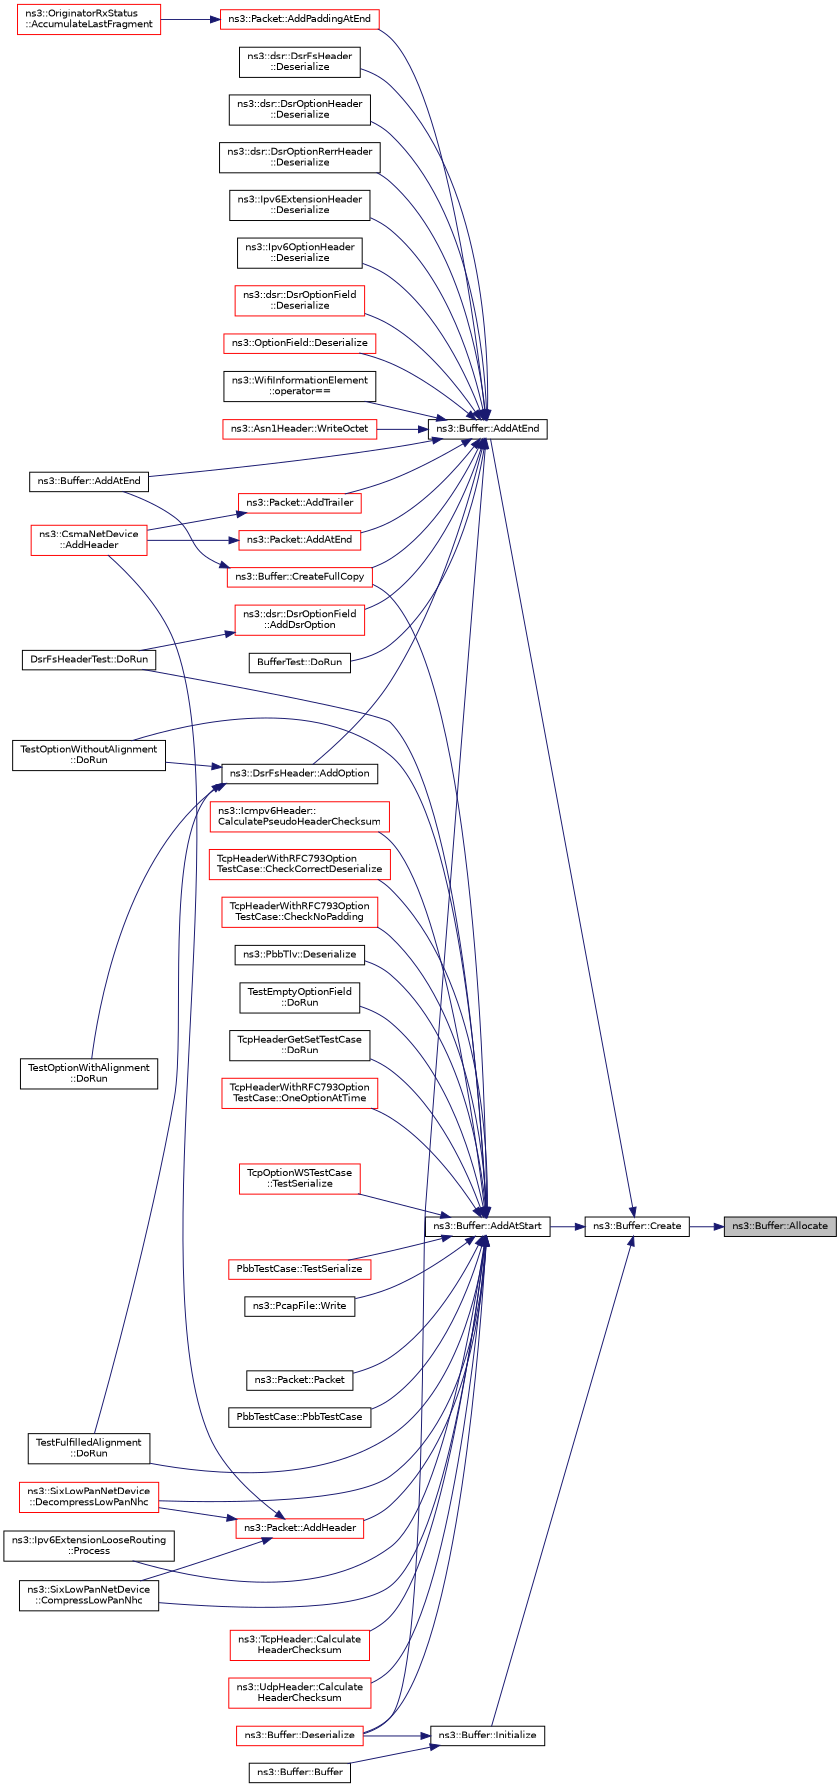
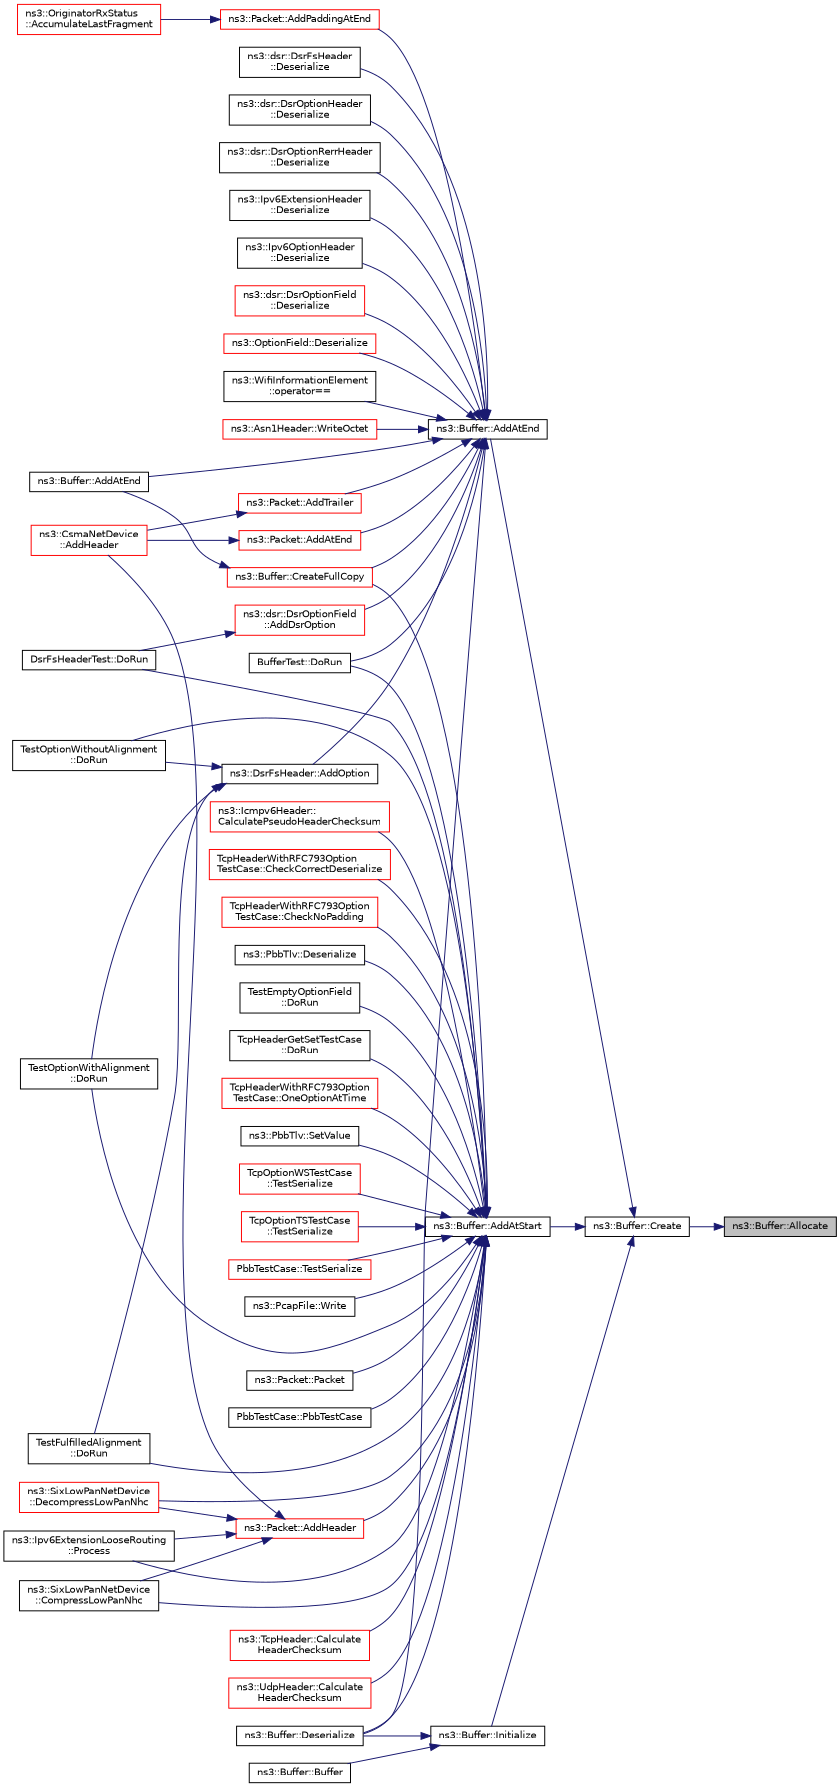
edge "BufferTest::DoRun" -> "ns3::Buffer::AddAtStart": added
node "ns3::PbbTlv::SetValue": added
node "TcpOptionTSTestCase ::TestSerialize": added
edge "TestOptionWithAlignment ::DoRun" -> "ns3::Buffer::AddAtStart": added
edge "ns3::Ipv6ExtensionLooseRouting ::Process" -> "ns3::Packet::AddHeader": added
node "ns3::Buffer::Deserialize": color red -> black
